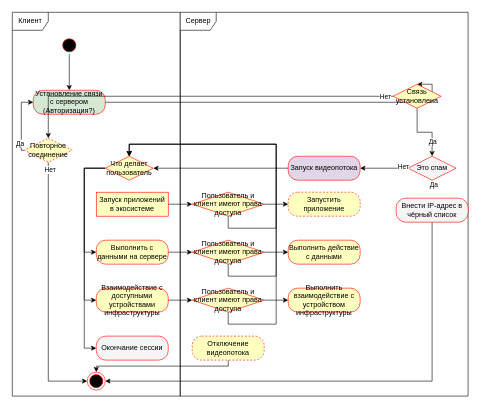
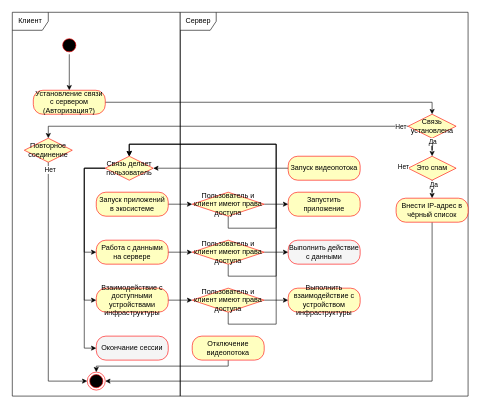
node "Связь установлена": moved (417, 96) -> (432, 126)
node "Установление связи с сервером (Авторизация?)": fillcolor #d5e8d4 -> #ffffc0
edge "Повторное соединение" -> "Установление связи с сервером (Авторизация?)": removed, label "Да"
node "Повторное соединение": style dashed -> solid
node "Что делает пользователь": label "Что делает пользователь" -> "Связь делает пользователь"
node "Запуск видеопотока": fillcolor #e1d5e7 -> #ffffc0
edge "Это спам" -> "Запуск видеопотока": now "Это спам" -> "Внести IP-адрес в чёрный список"
node "Это спам": fillcolor #f5f5f5 -> #ffffc0
node "Запуск приложений в экосистеме": shape rectangle -> rounded rectangle
node "Запустить приложение": style dashed -> solid
node "Внести IP-адрес в чёрный список": fillcolor #f5f5f5 -> #ffffc0
node "Выполнить с данными на сервере": label "Выполнить с данными на сервере" -> "Работа с данными на сервере"
node "Выполнить действие с данными": fillcolor #ffffc0 -> #f5f5f5
node "Отключение видеопотока": style dashed -> solid
